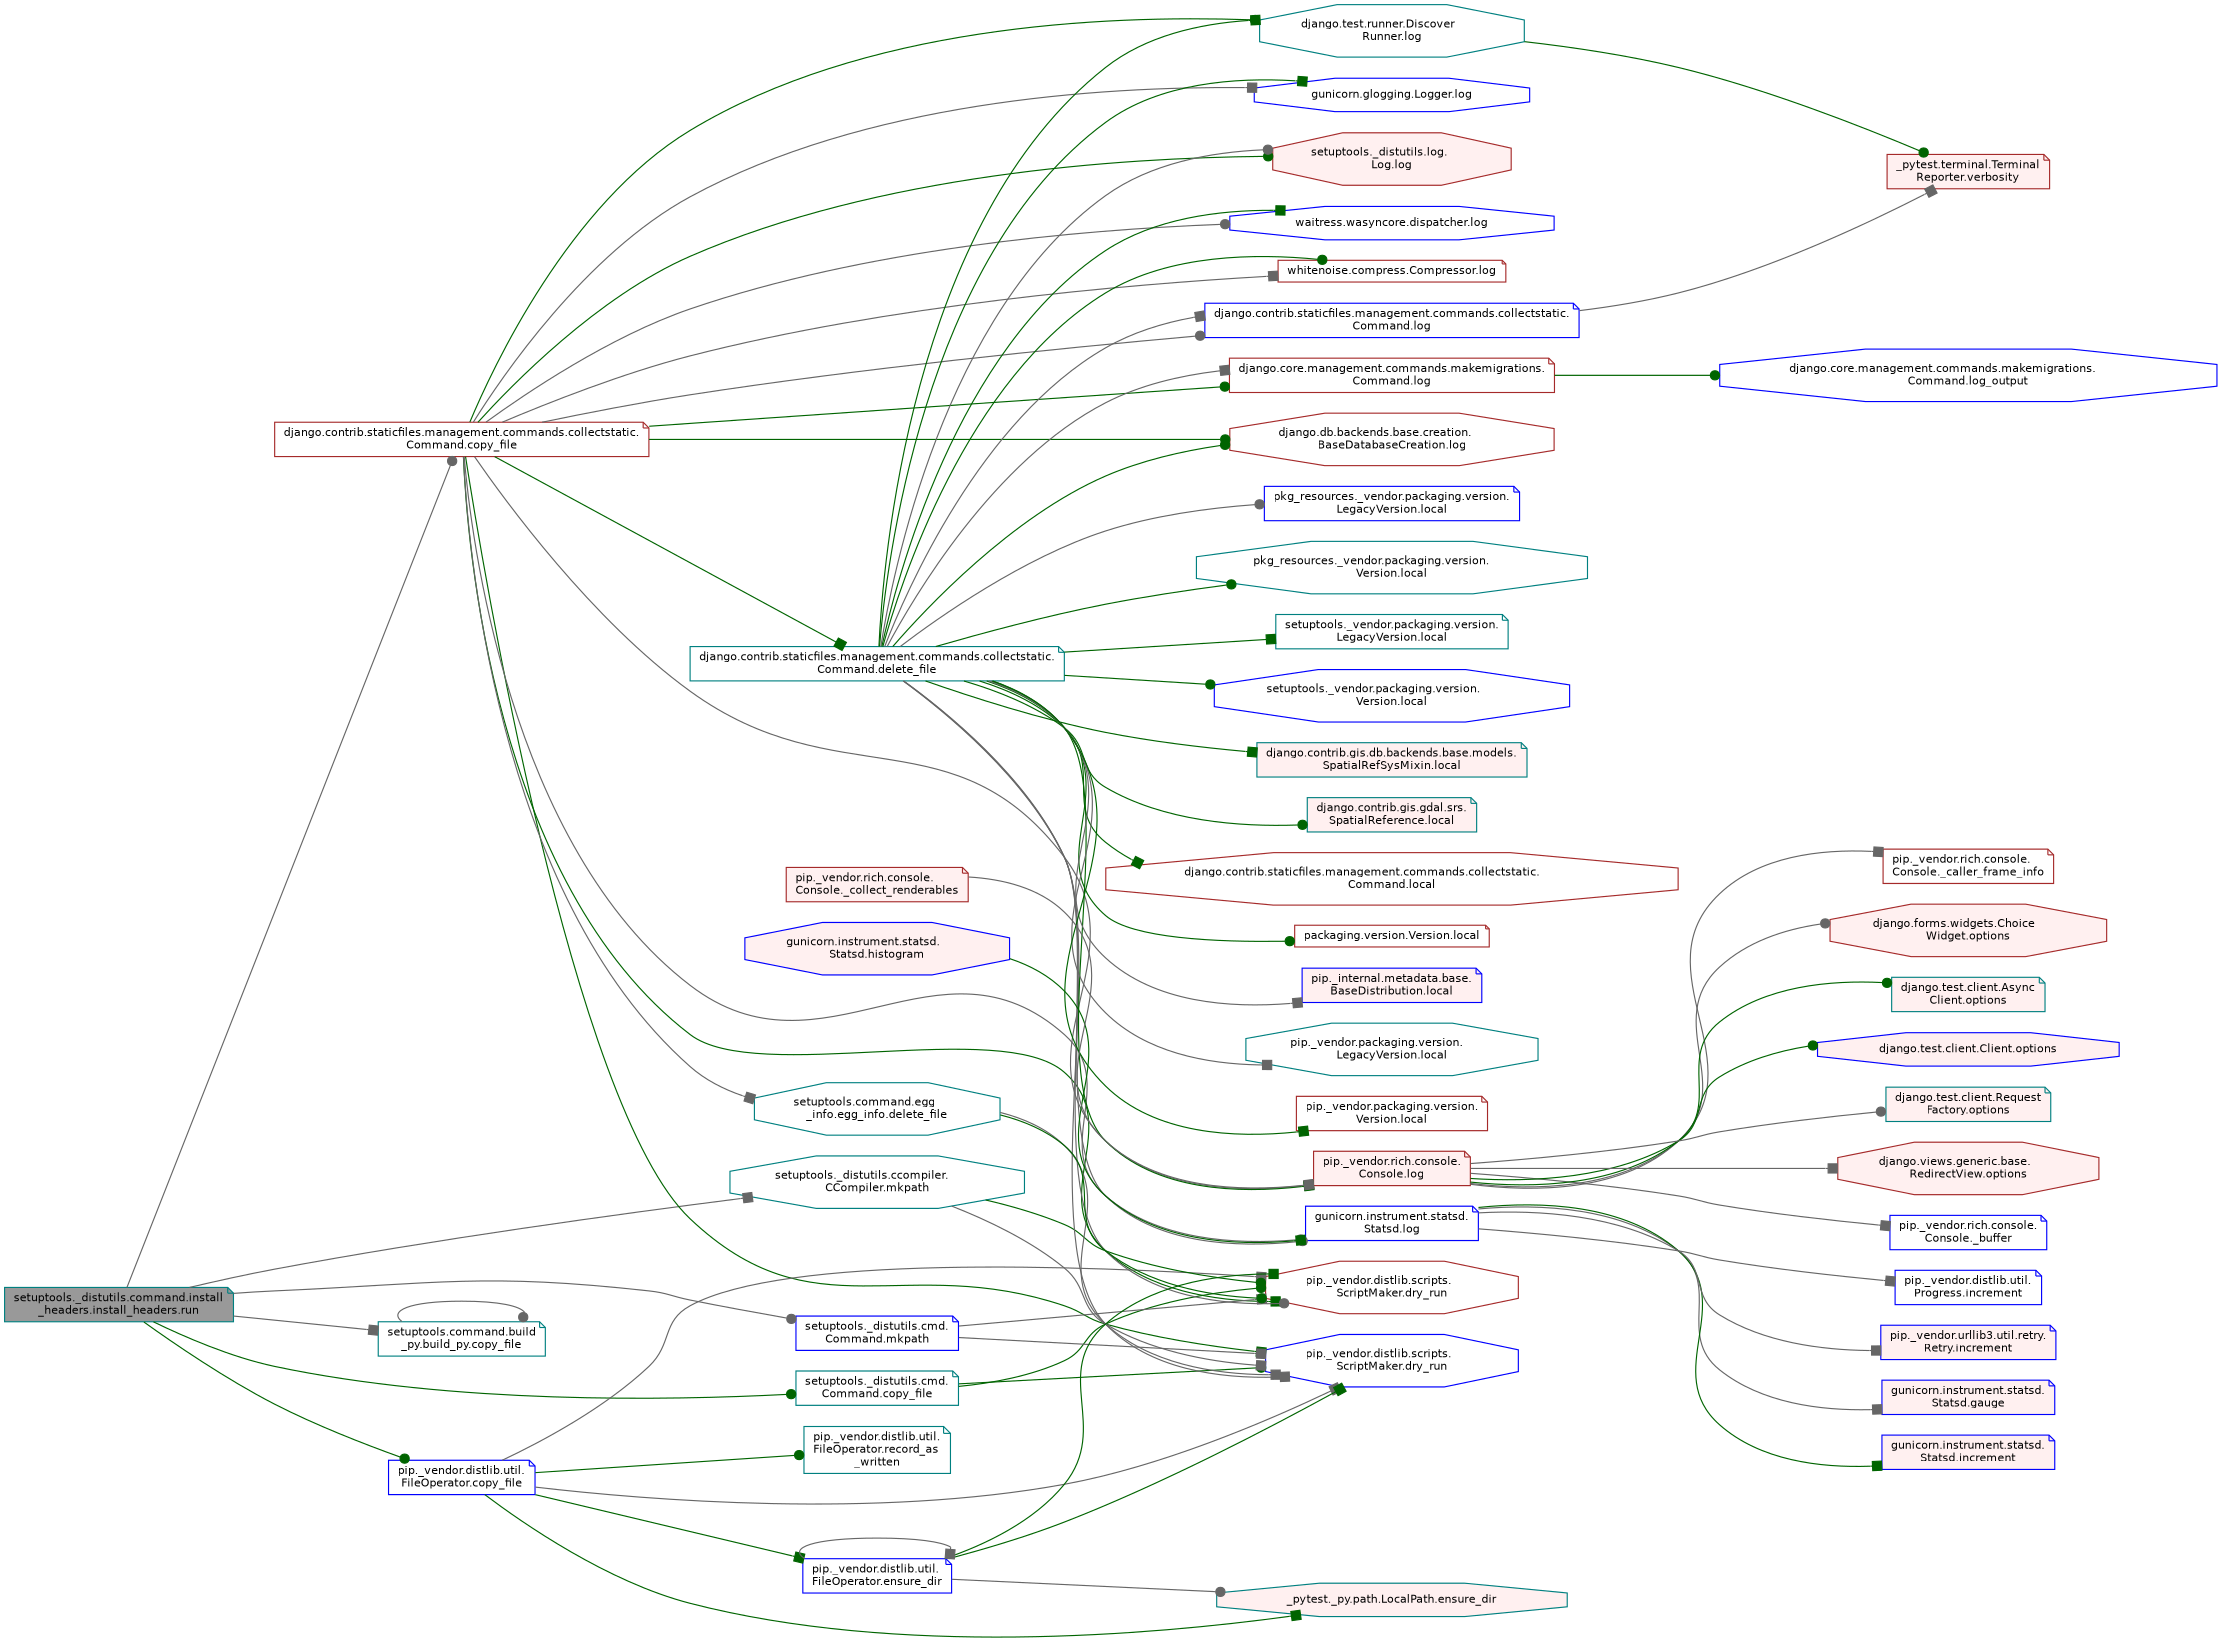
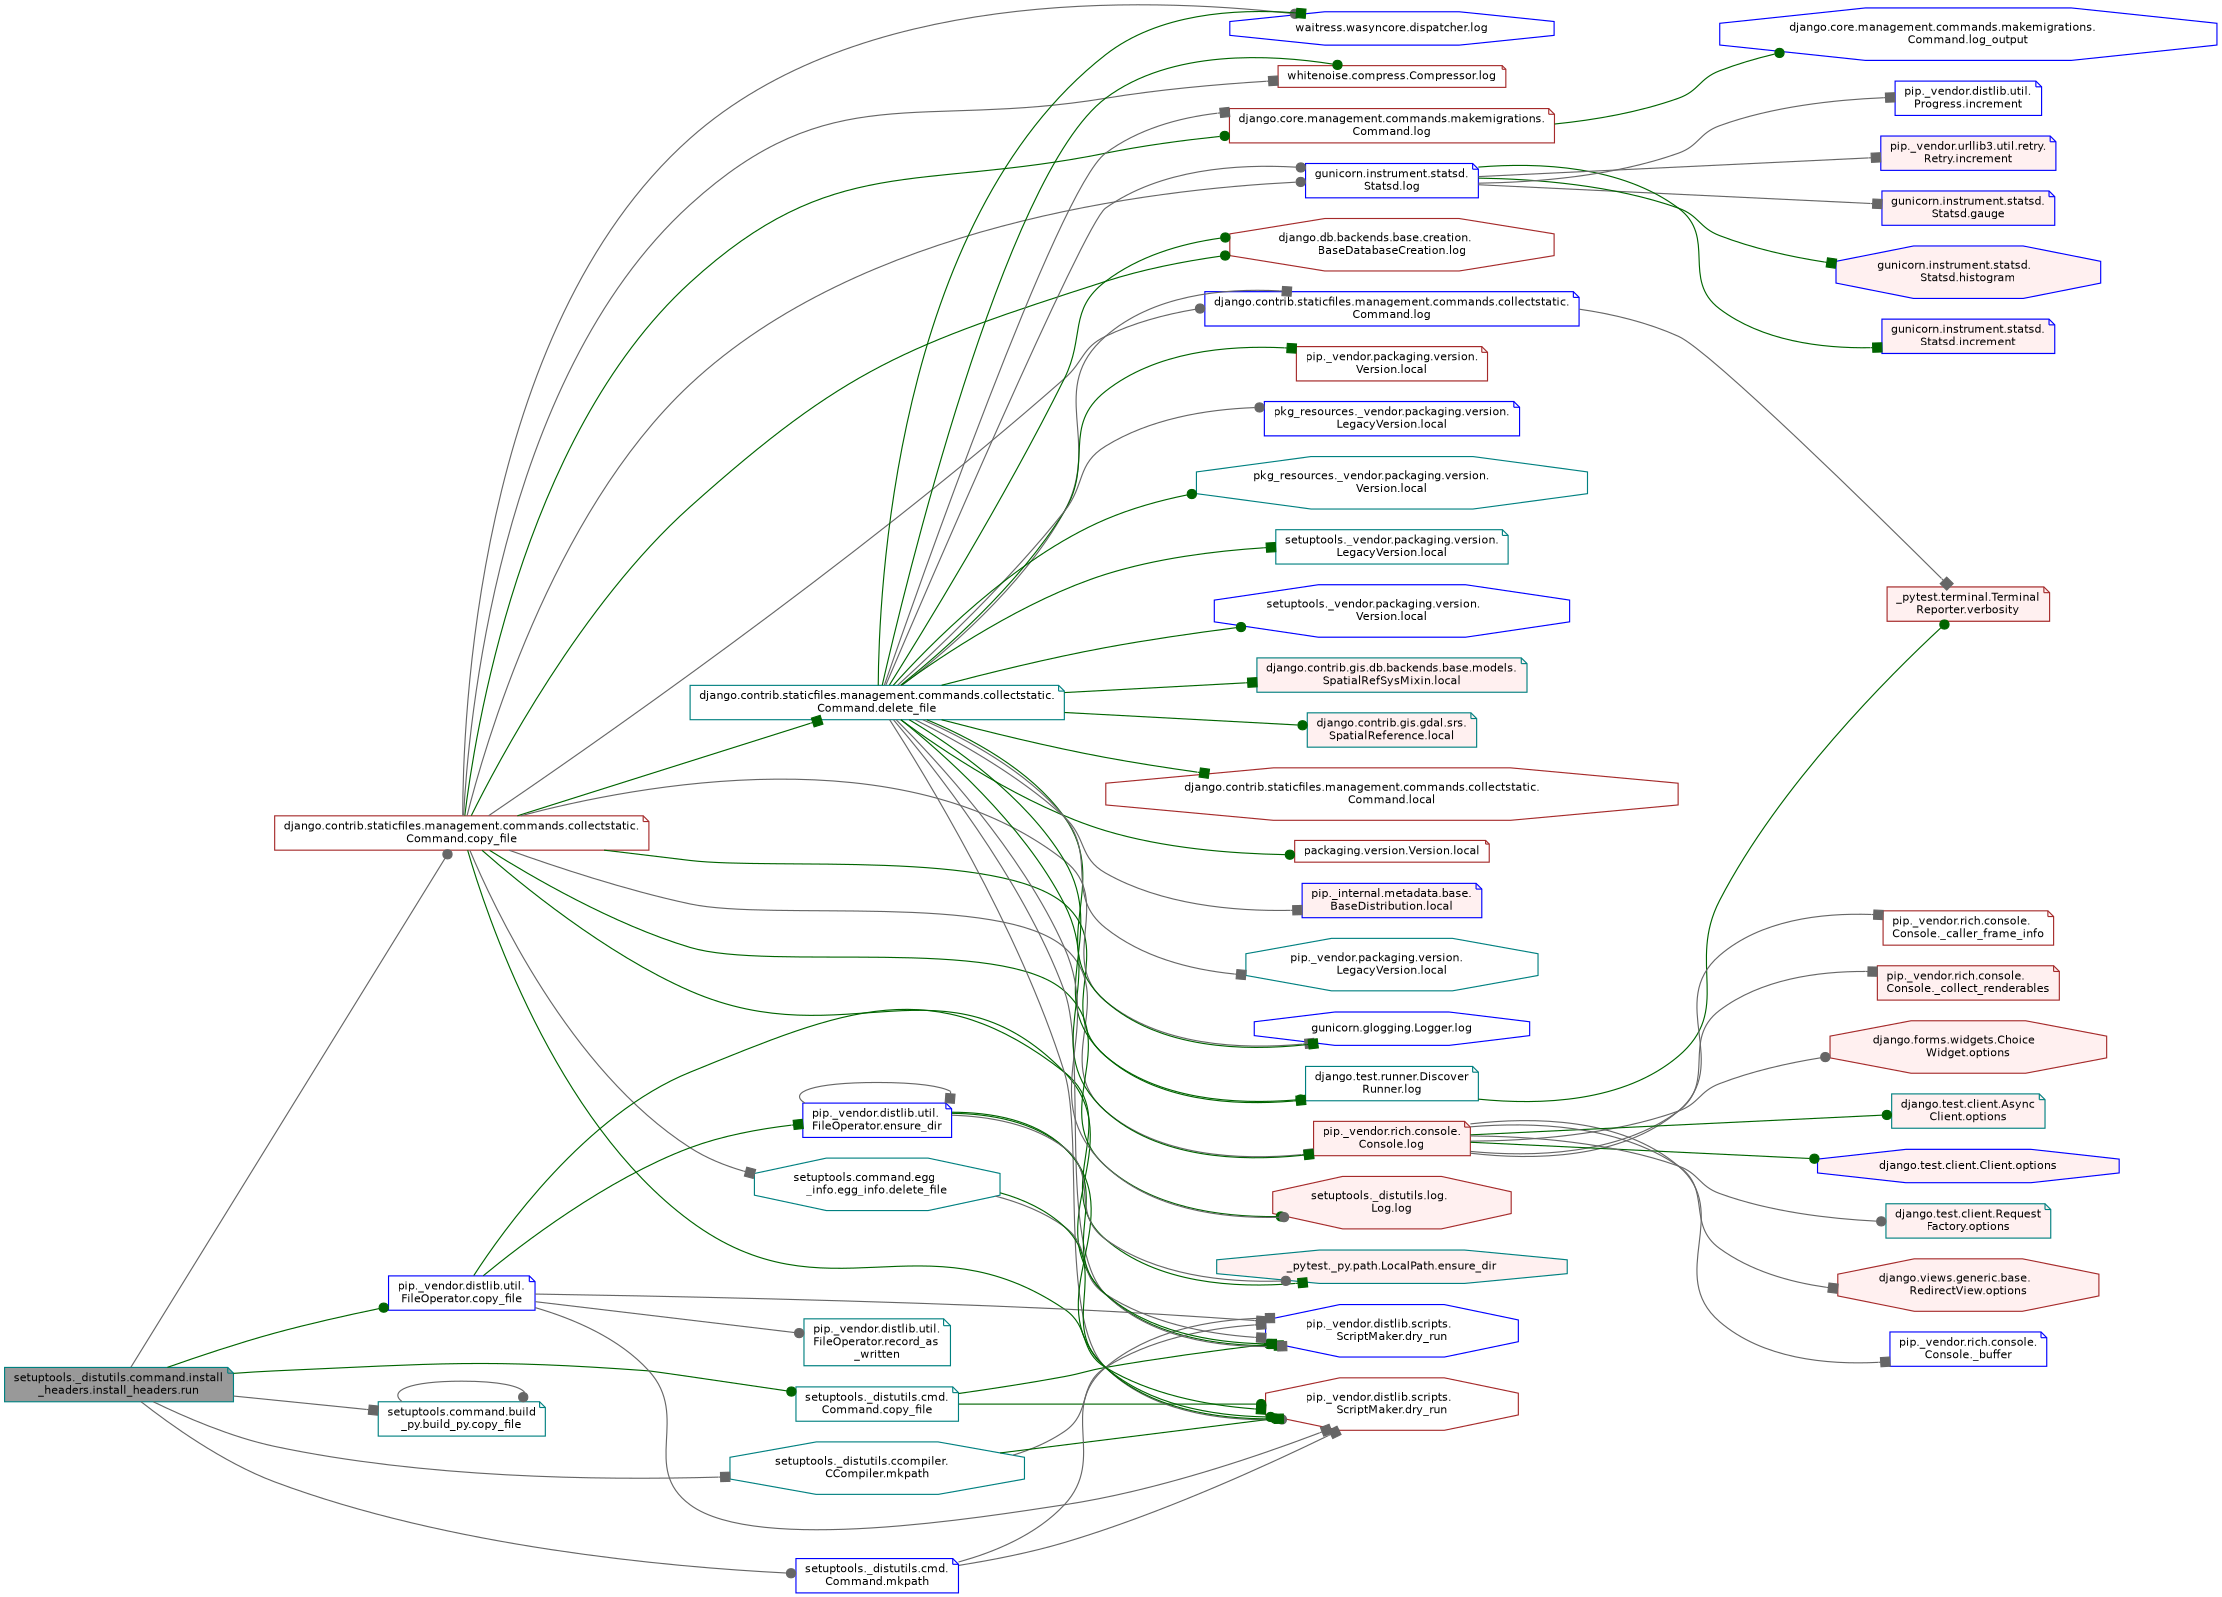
node "django.test.runner.Discover Runner.log": shape octagon -> note
edge "pip._vendor.rich.console. Console._collect_renderables" -> "pip._vendor.rich.console. Console.log": reversed
edge "gunicorn.instrument.statsd. Statsd.histogram" -> "gunicorn.instrument.statsd. Statsd.log": reversed
edge "pip._vendor.distlib.util. FileOperator.copy_file" -> "pip._vendor.distlib.util. FileOperator.record_as _written": color darkgreen -> gray40
